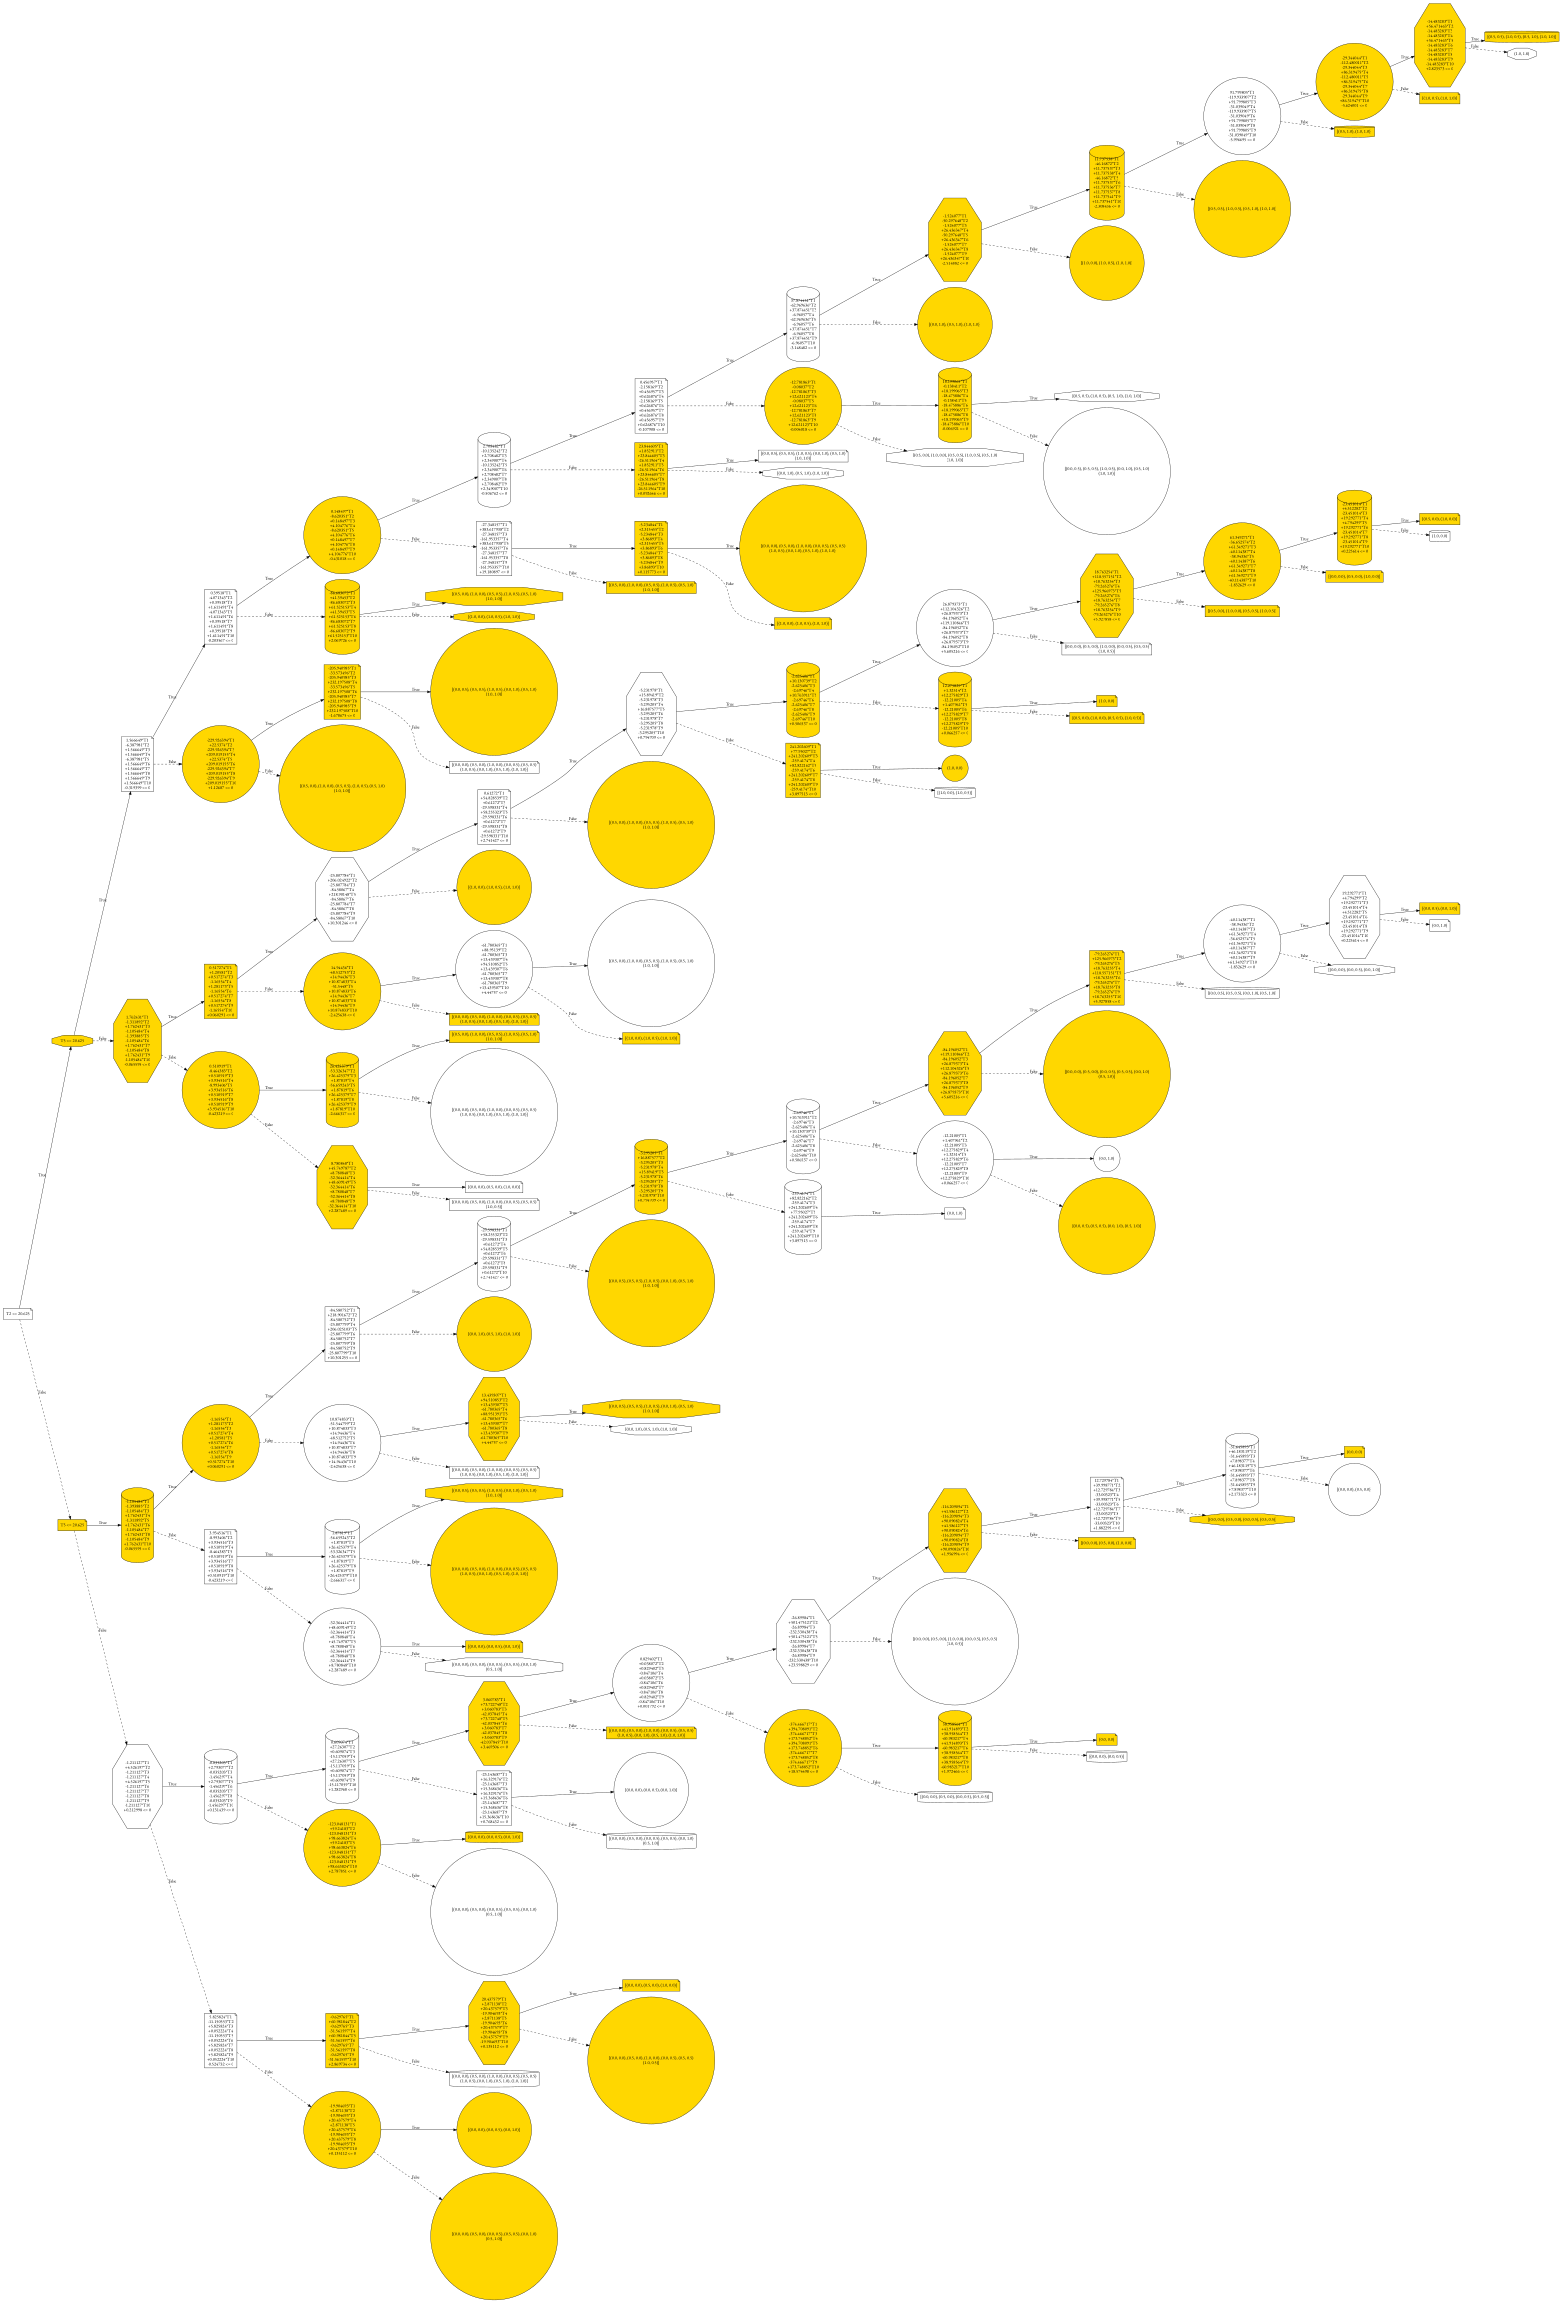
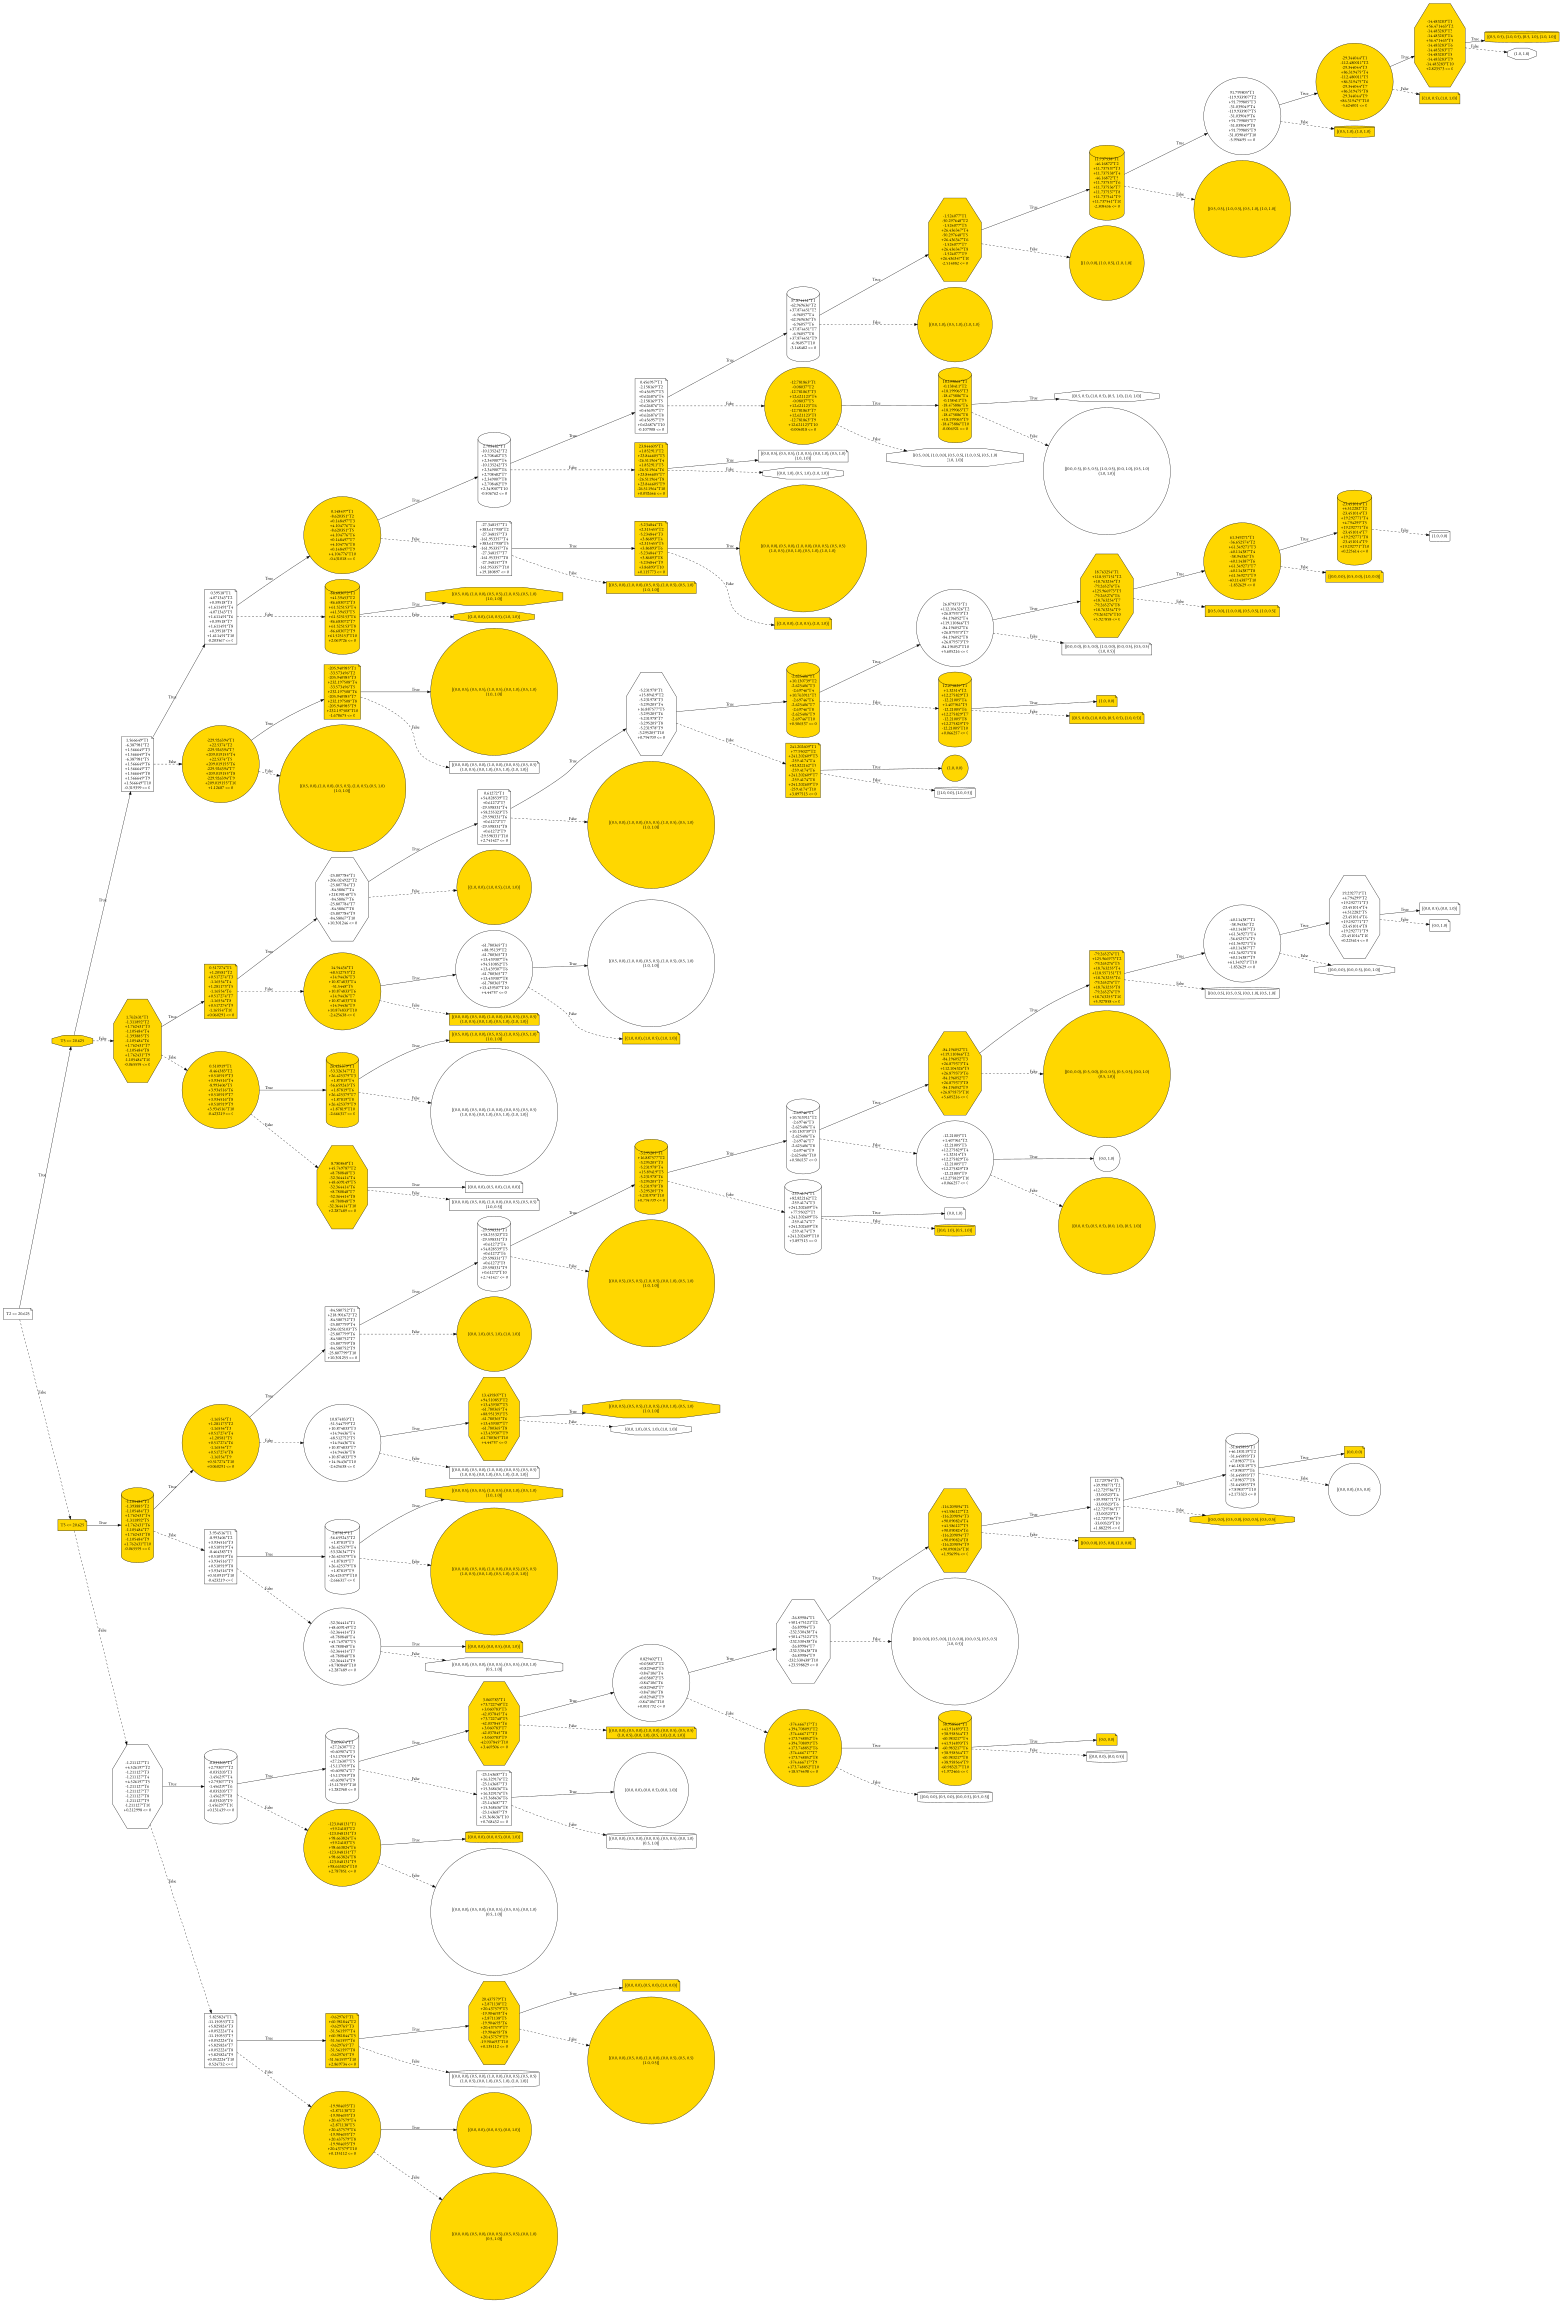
node "[(0.5, 0.0), (1.0, 0.0)]": removed
node "[(0.0, 0.5), (0.0, 1.0)]": fillcolor gold -> white
node "[(0.0, 1.0), (0.5, 1.0)]": added
